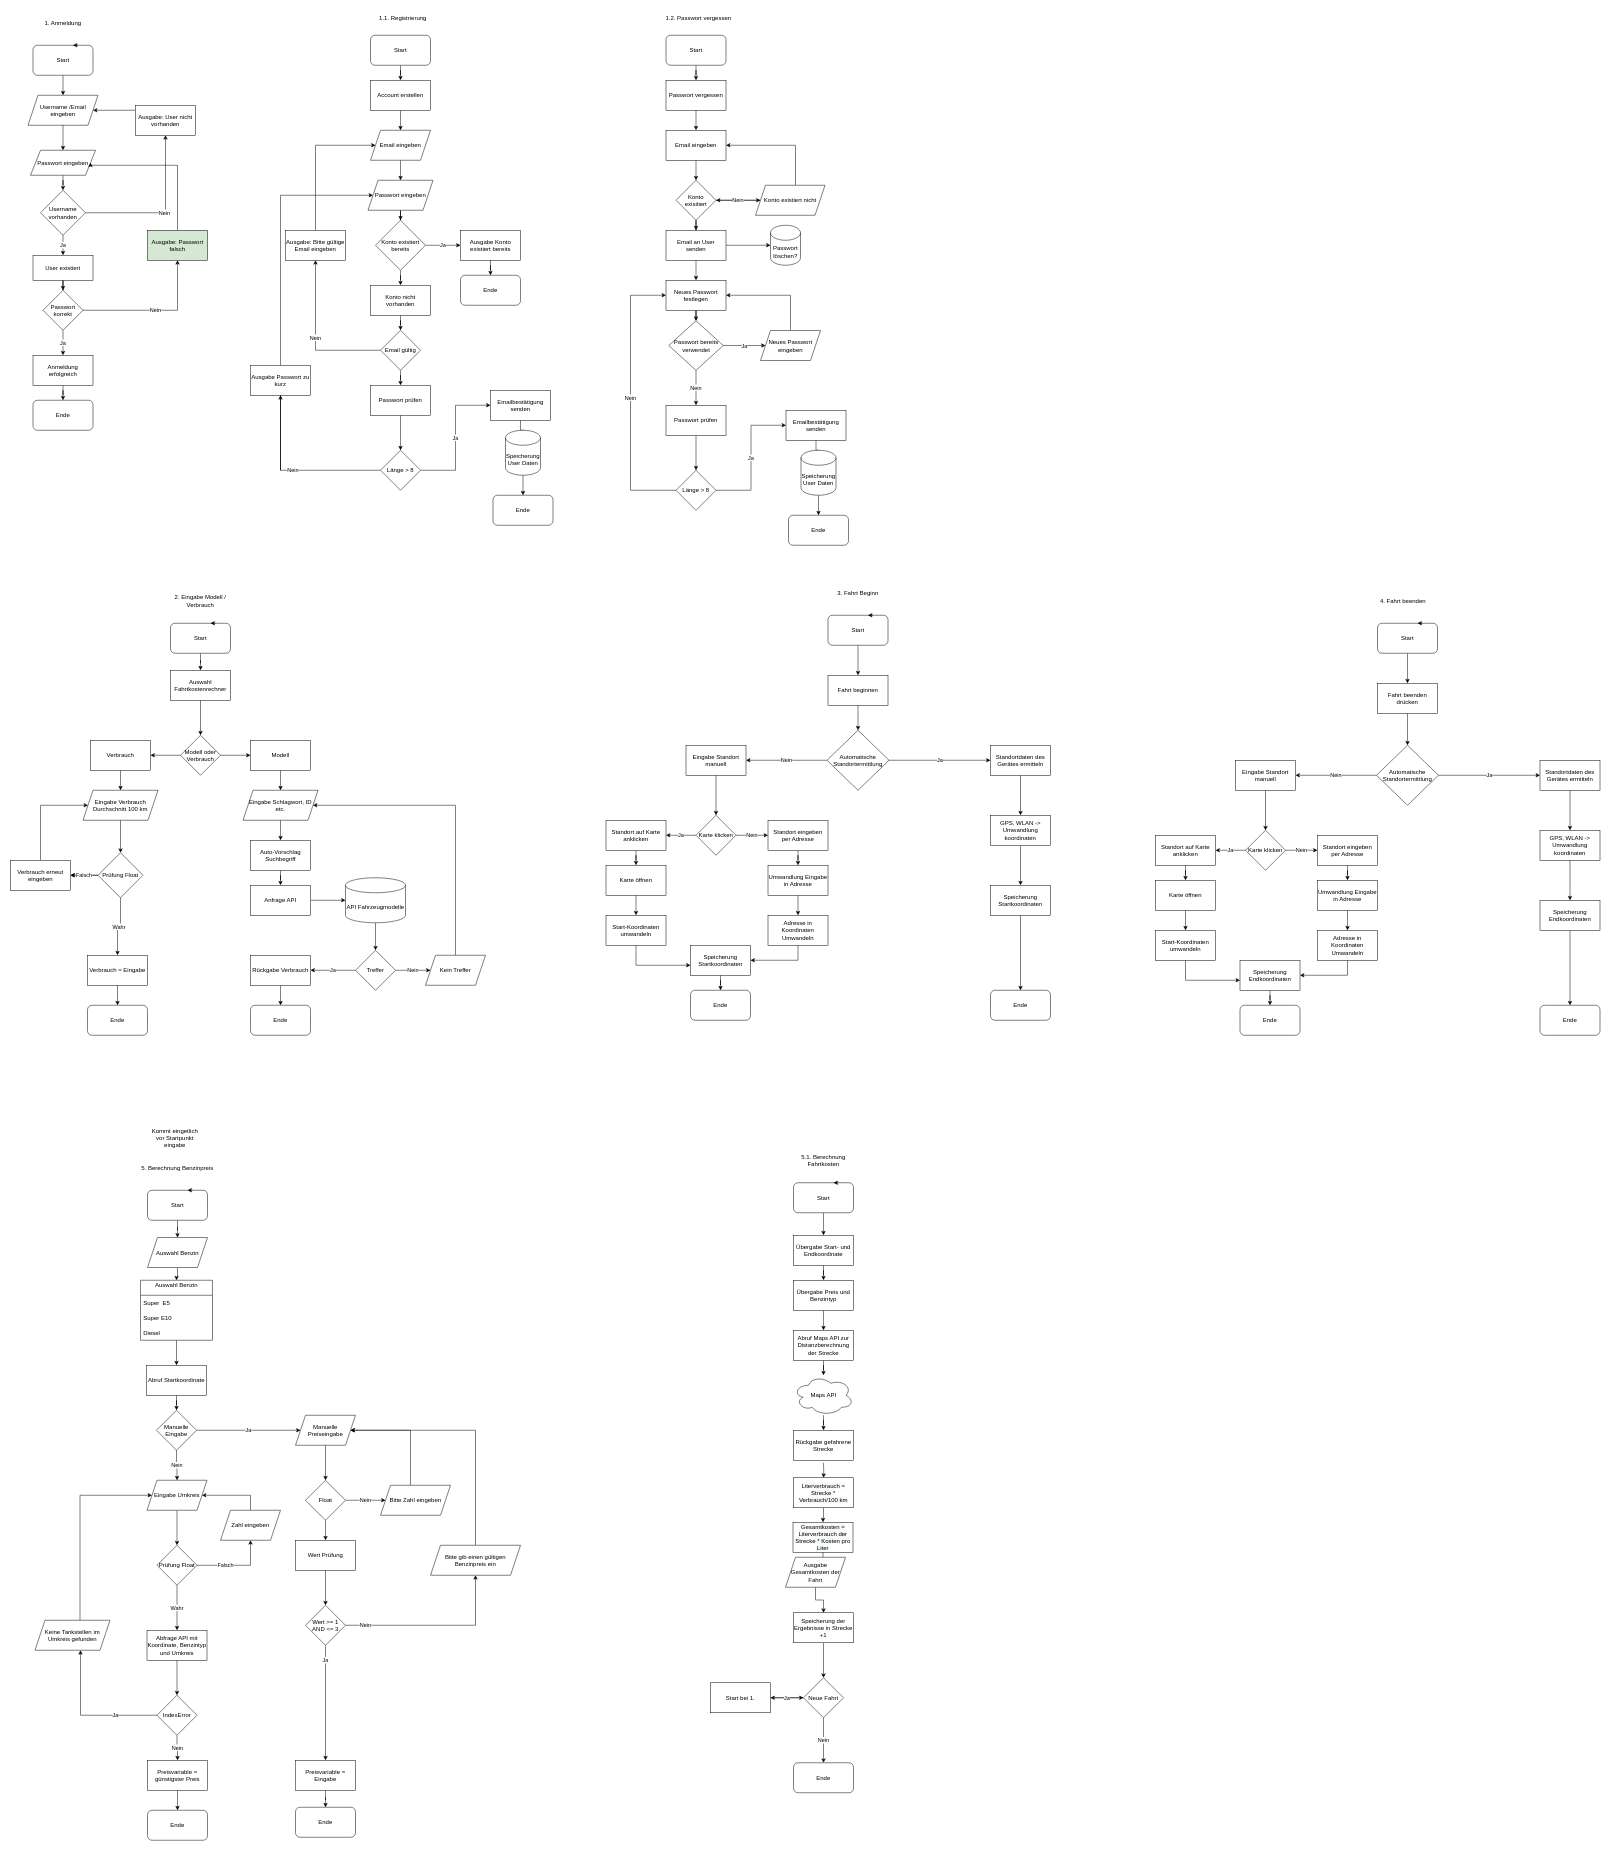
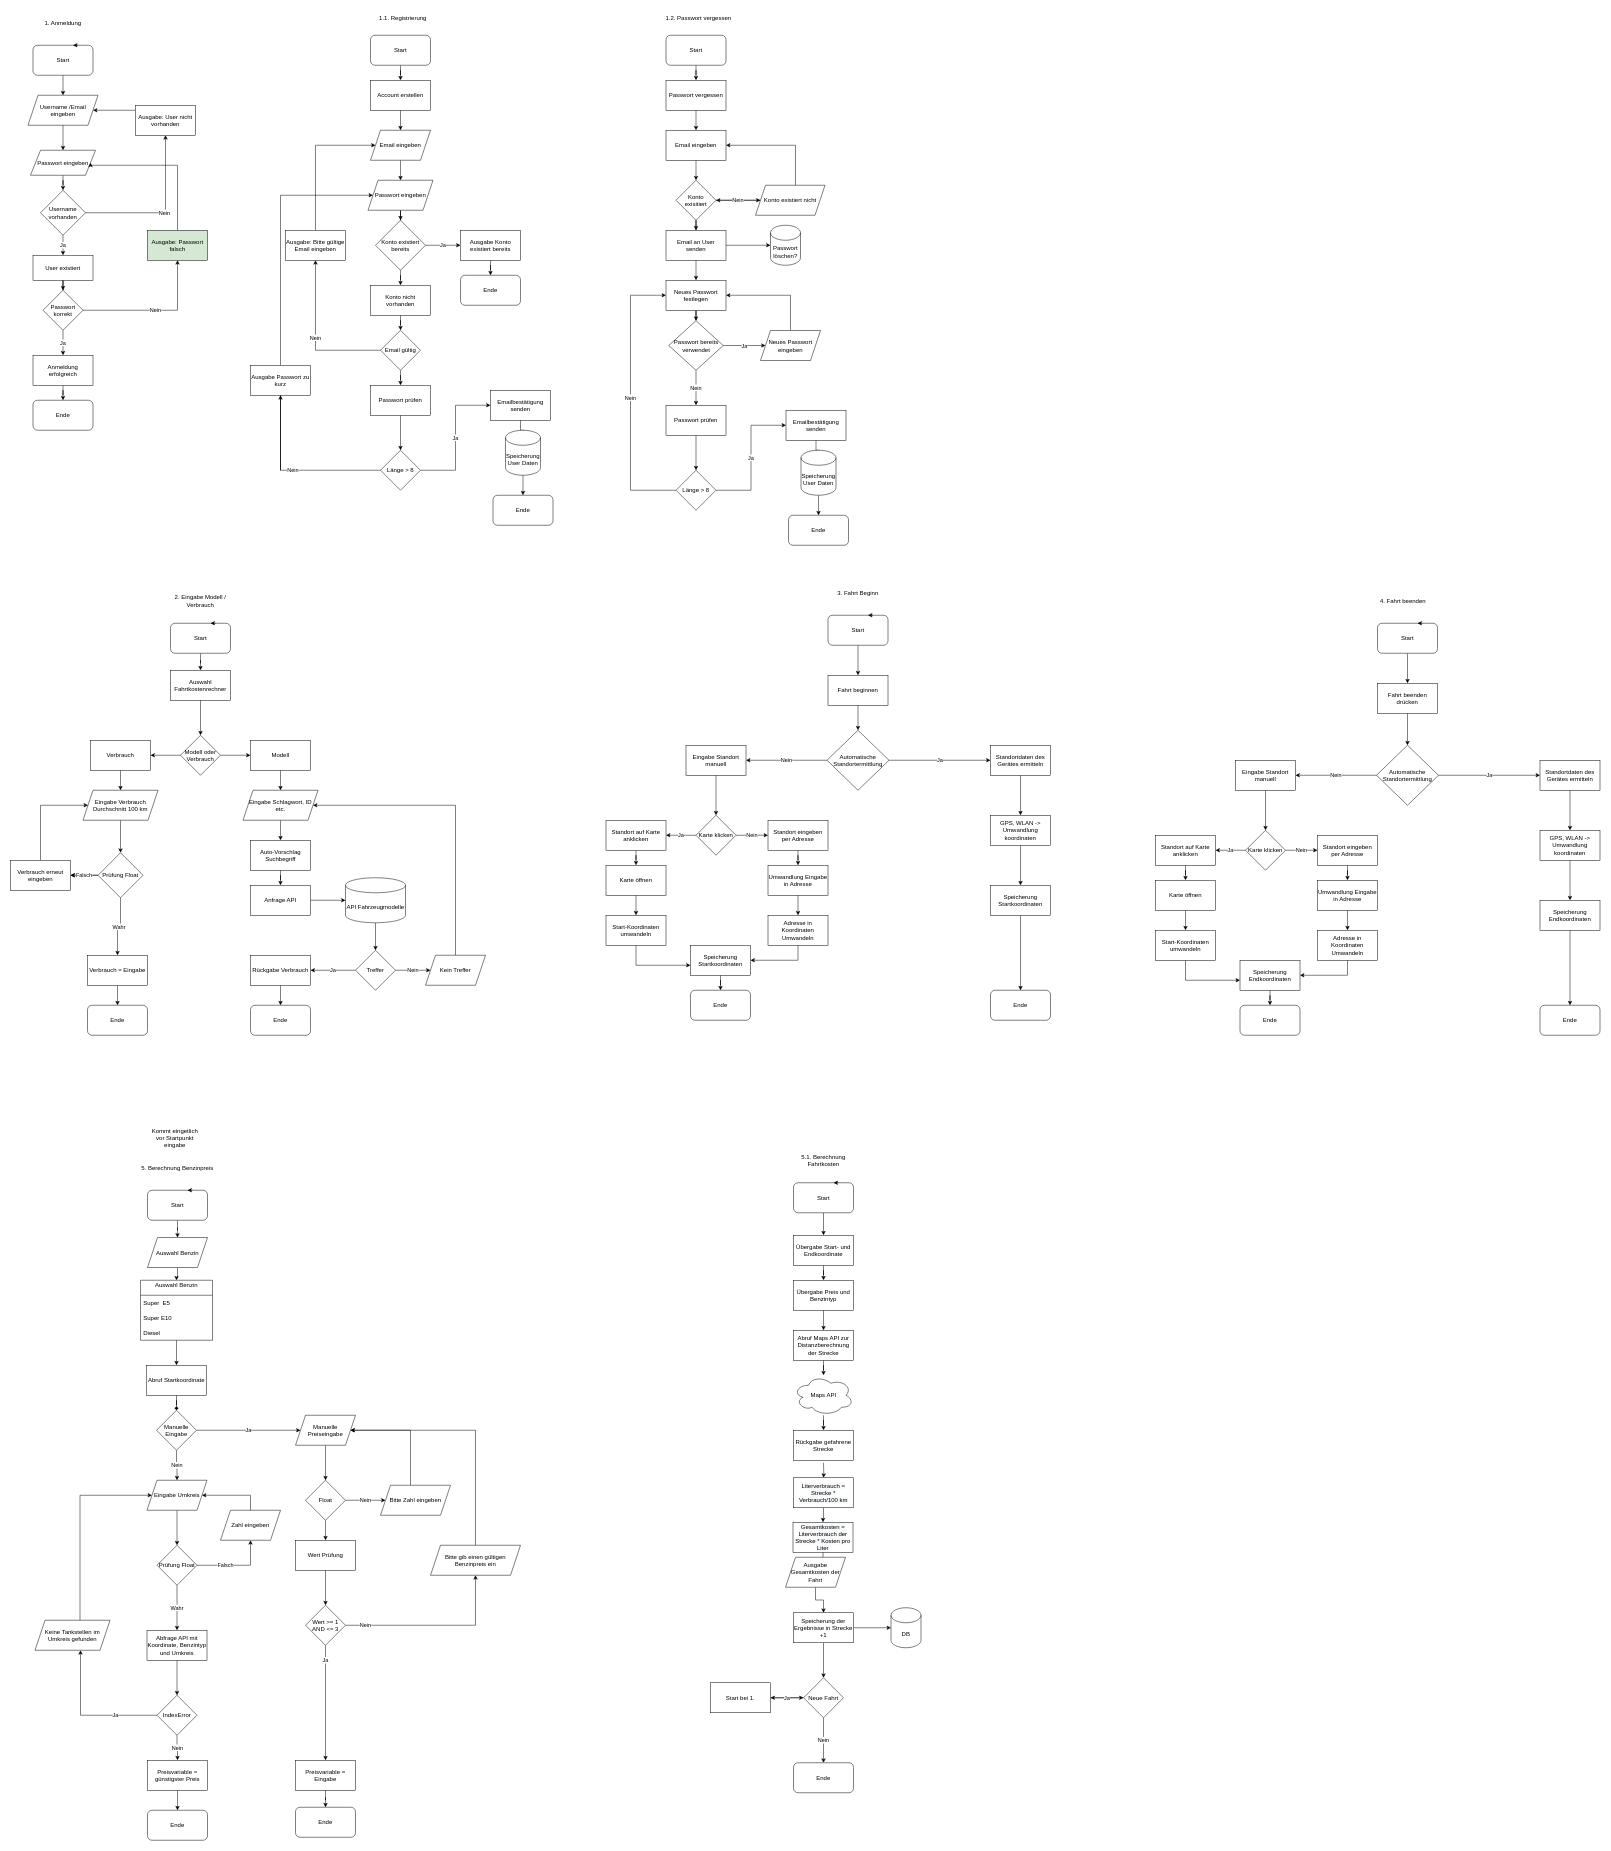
edge "Abruf Startkoordinate" -> "Manuelle Eingabe": arrowhead classic -> diamond
edge "Speicherung der Ergebnisse in Strecke +1" -> "DB": added
node "DB": added
